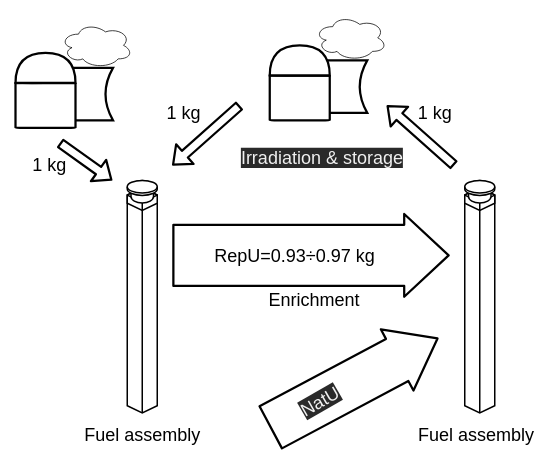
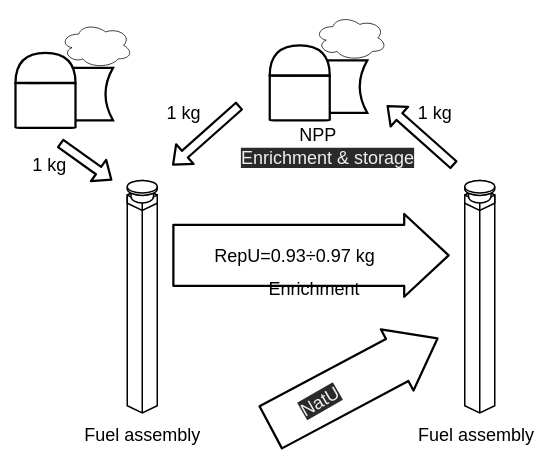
node "NPP": added
node "Irradiation & storage": label "Irradiation & storage" -> "Enrichment & storage"
node "Enrichment": moved (314, 300) -> (314, 289)
